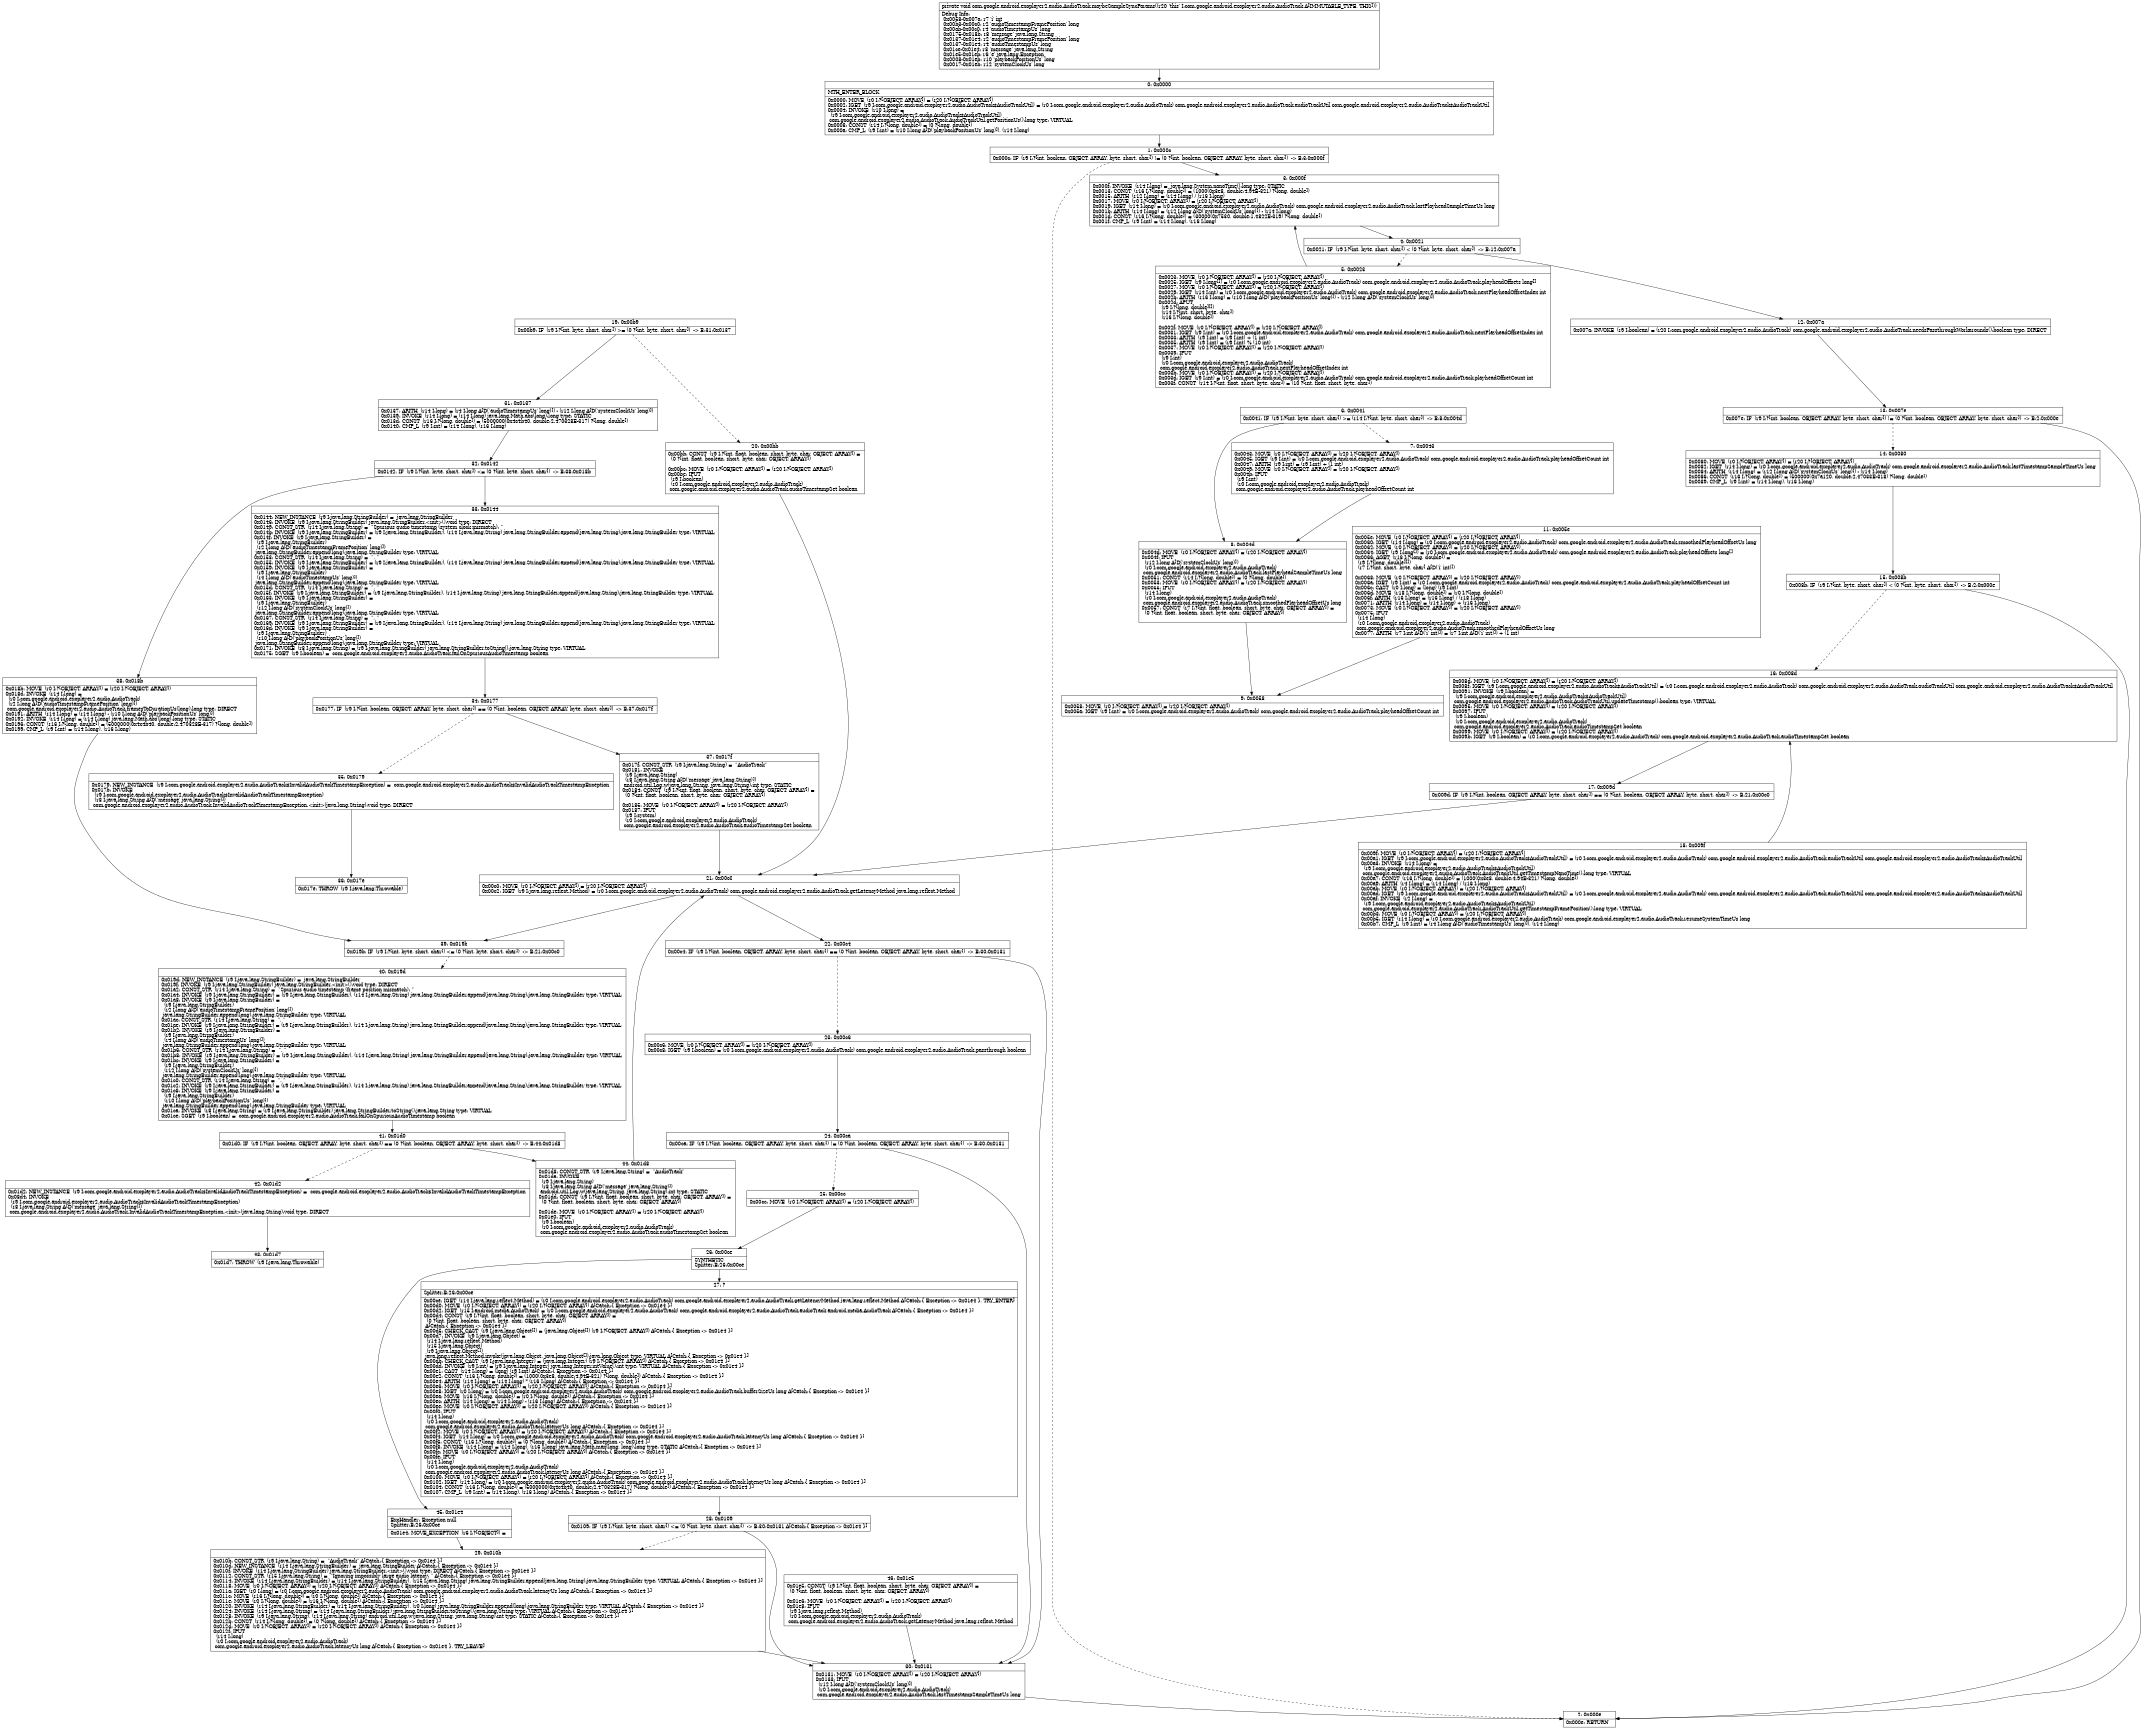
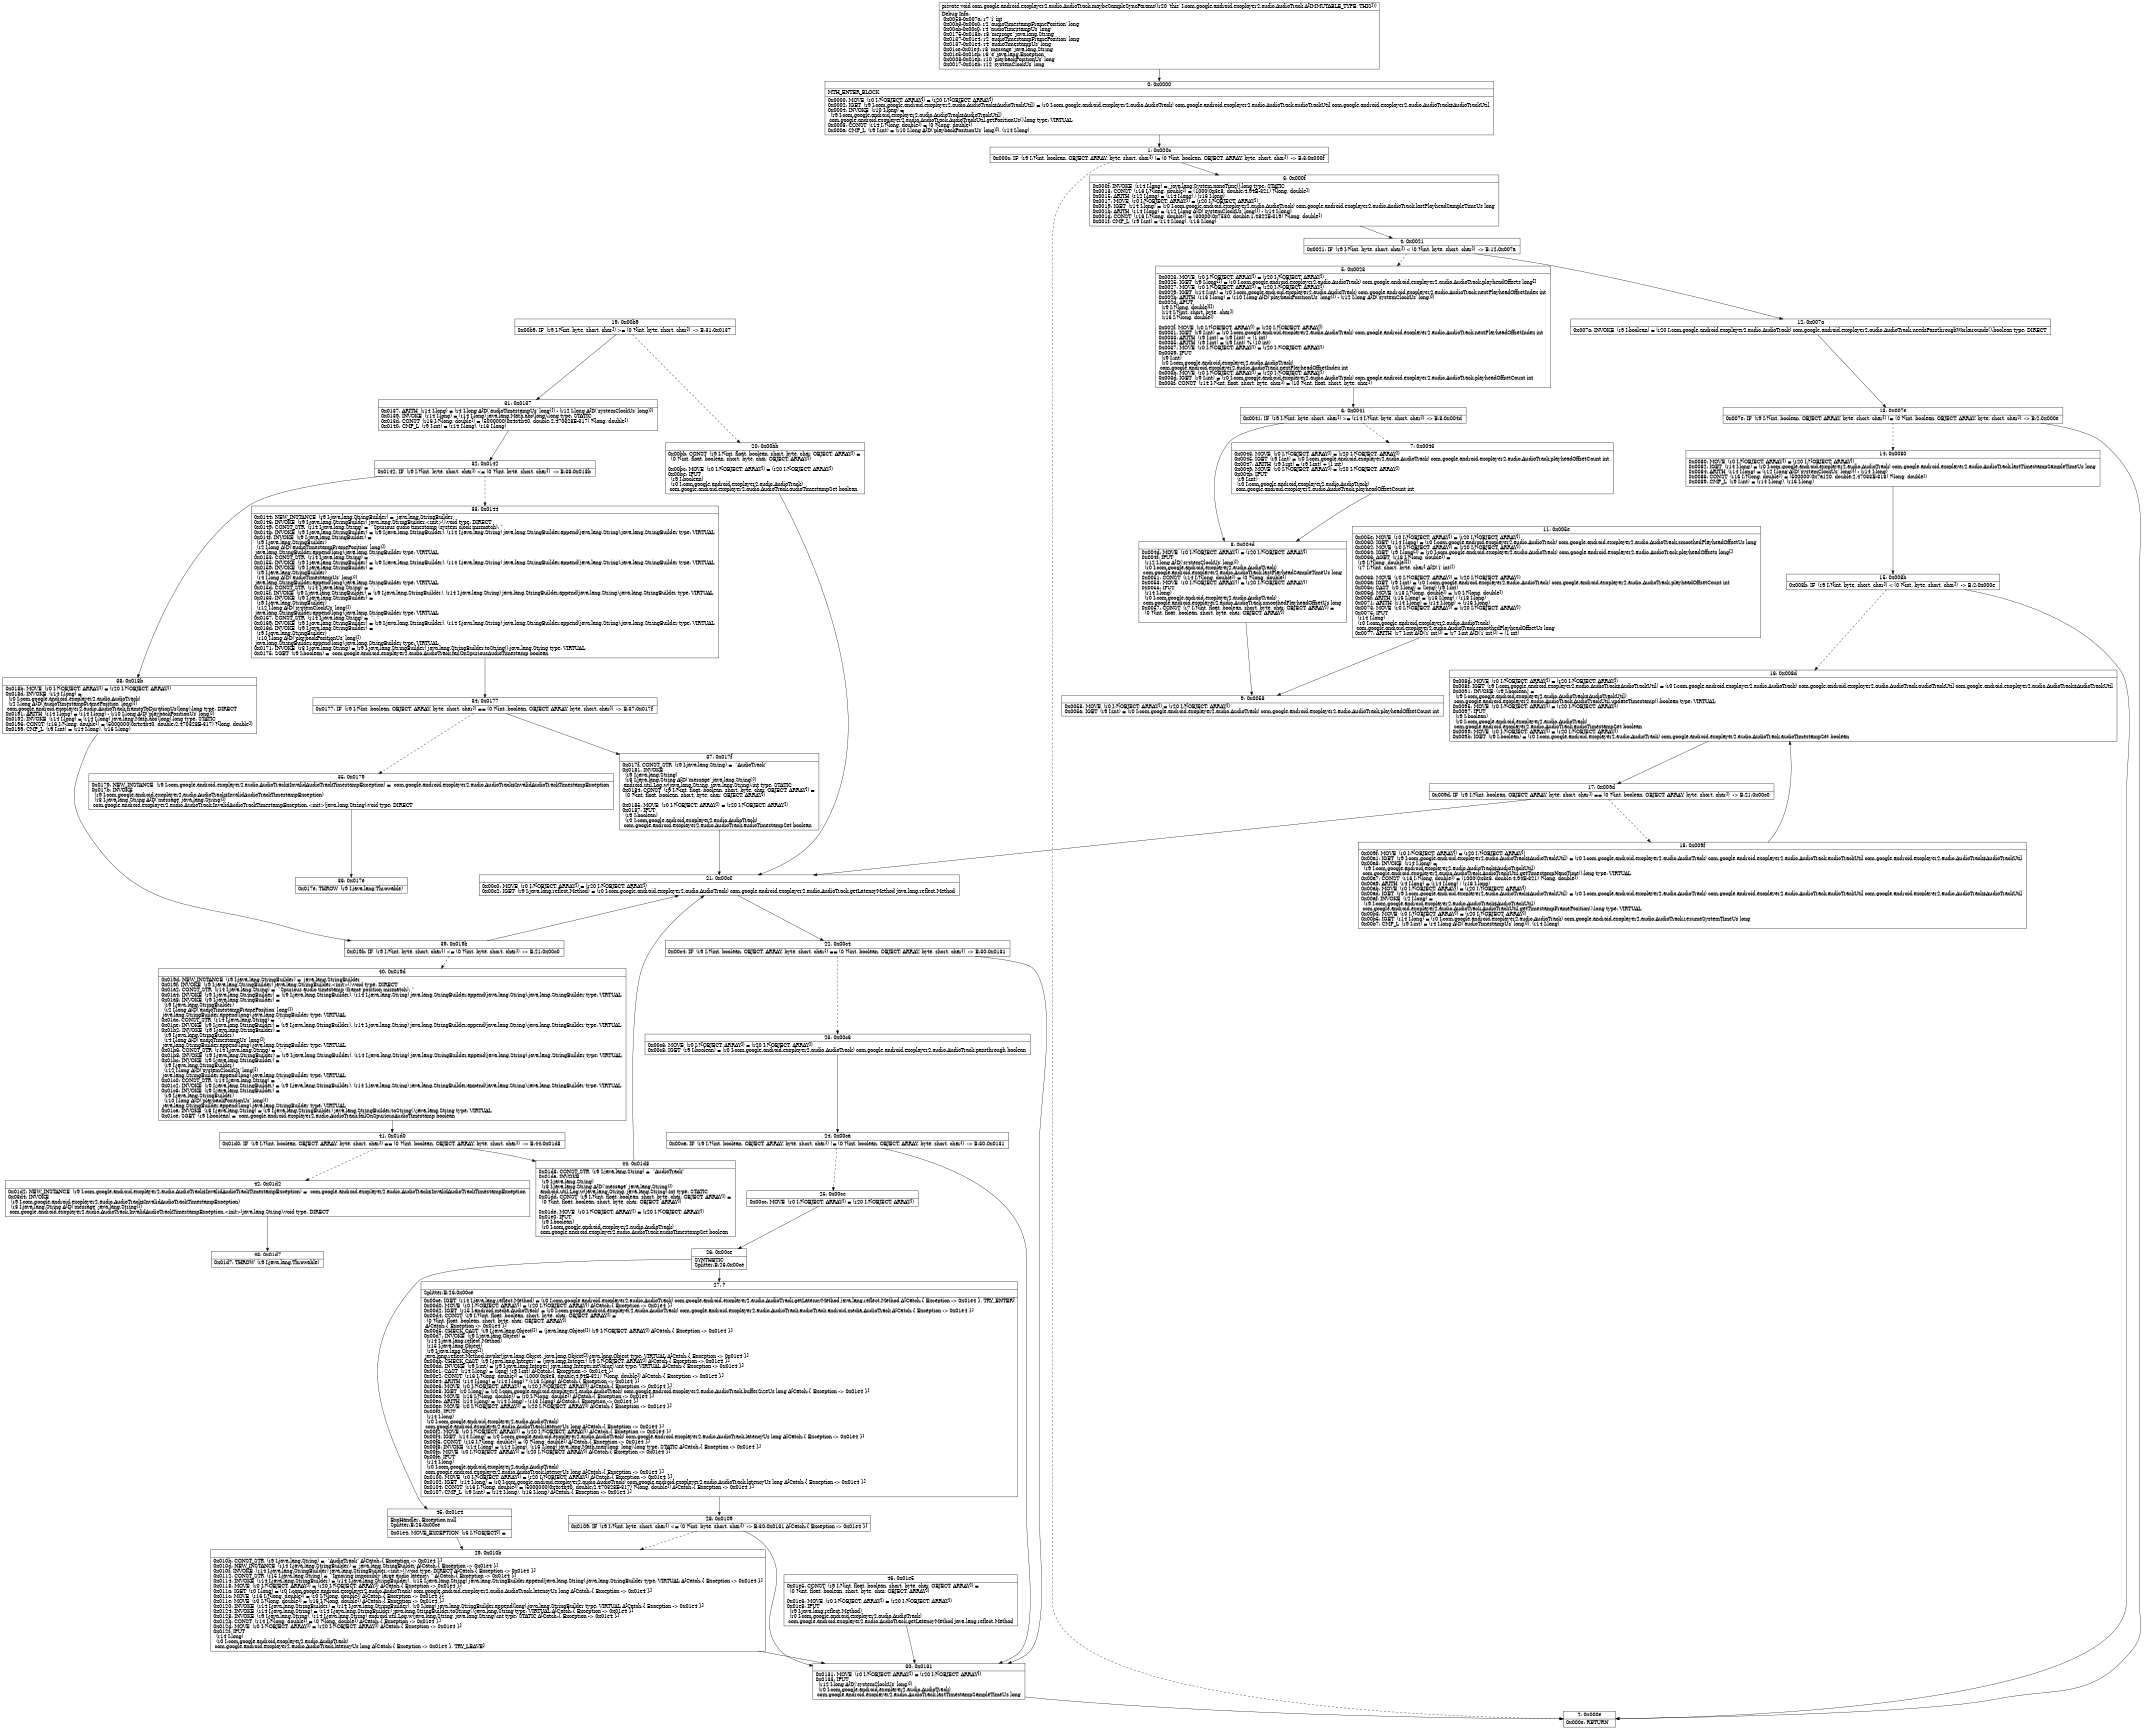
edge "5: 0x0023" -> "3: 0x000f": now "5: 0x0023" -> "6: 0x0041"
edge "32: 0x0142" -> "33: 0x0144": style solid -> dashed
node "37: 0x017f": text "(r9 I:system)" -> "(r9 I:boolean)"
edge "17: 0x009d" -> "18: 0x009f": added
edge "21: 0x00c0" -> "39: 0x019b": reversed
